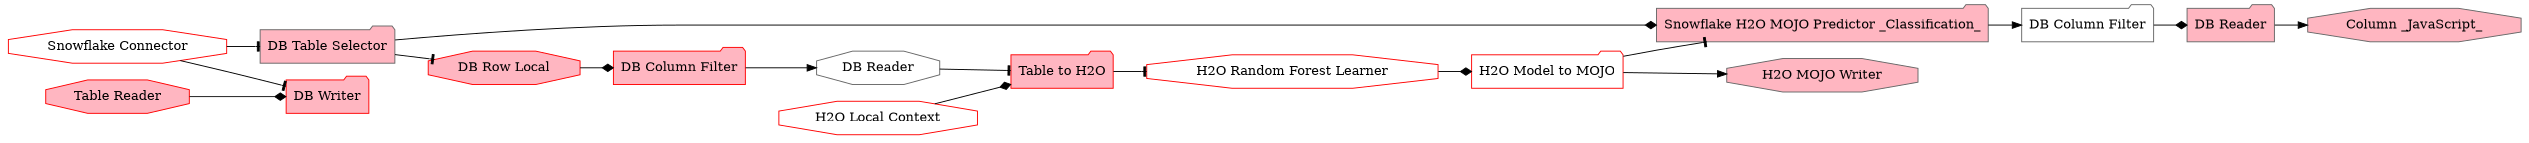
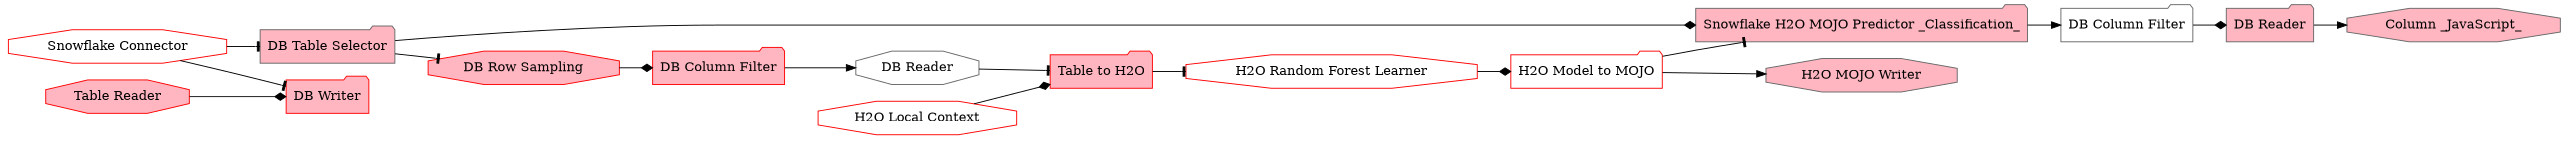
node "DB Row Local": label "DB Row Local" -> "DB Row Sampling"
